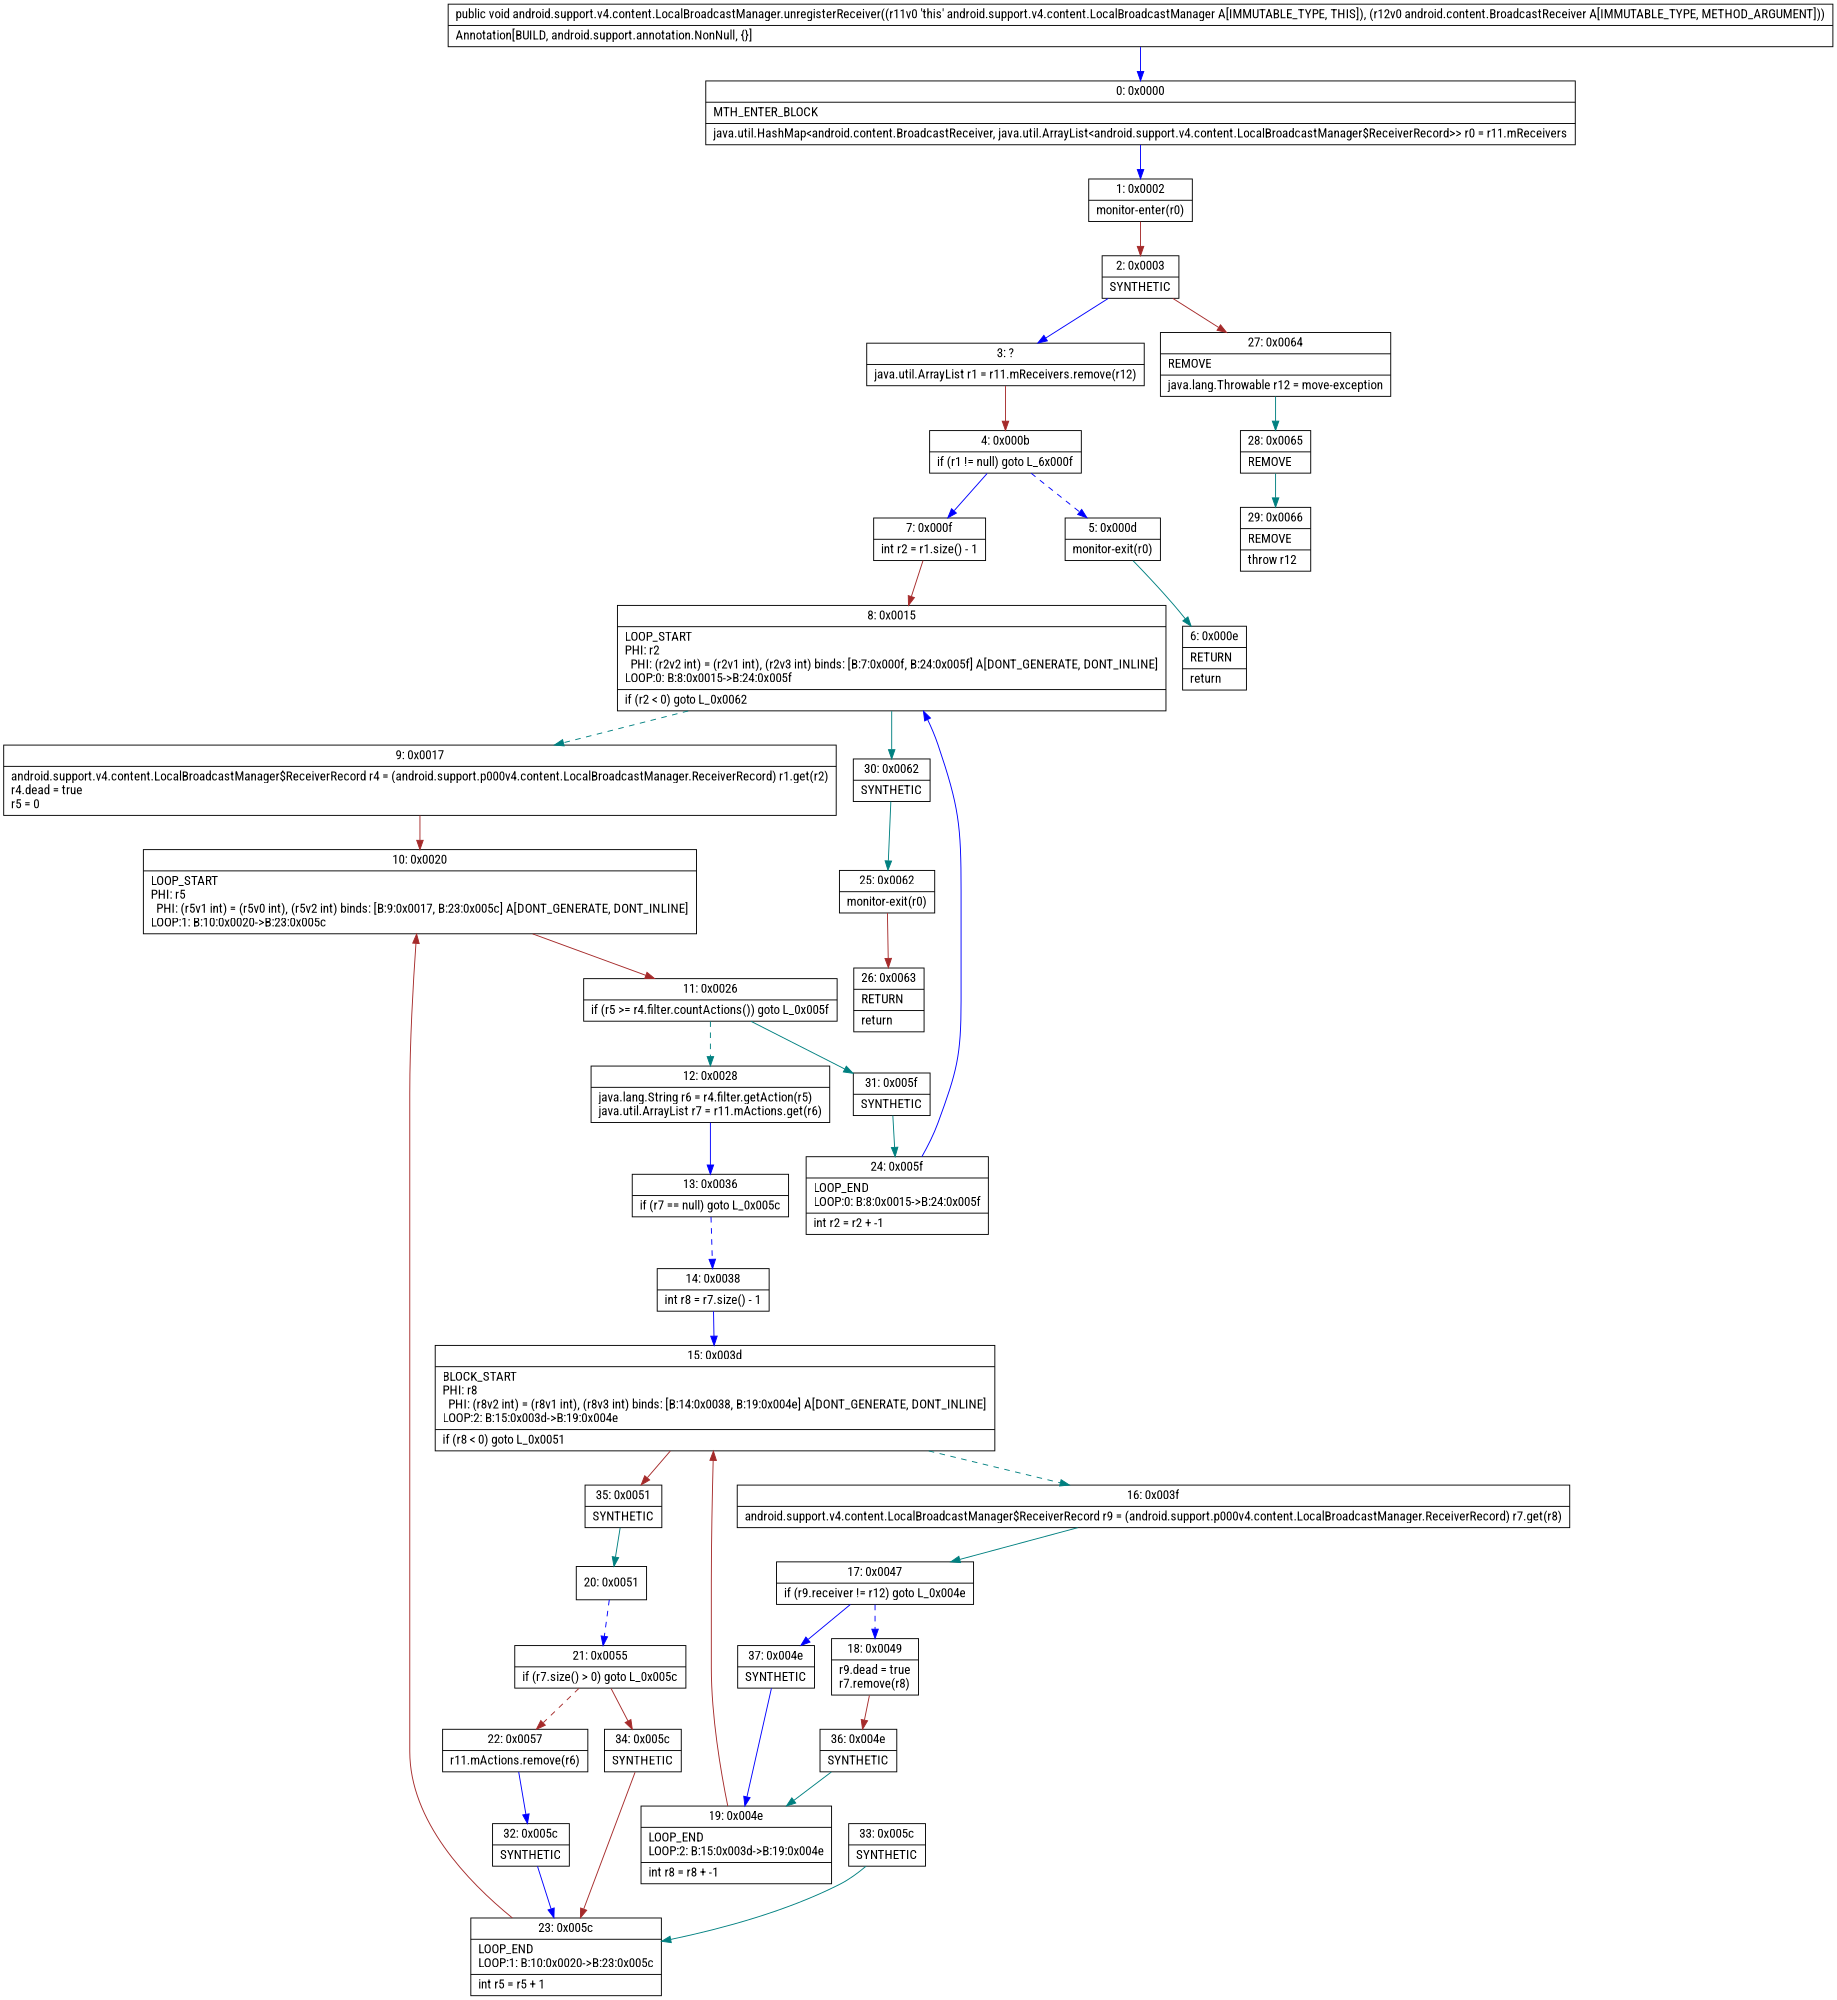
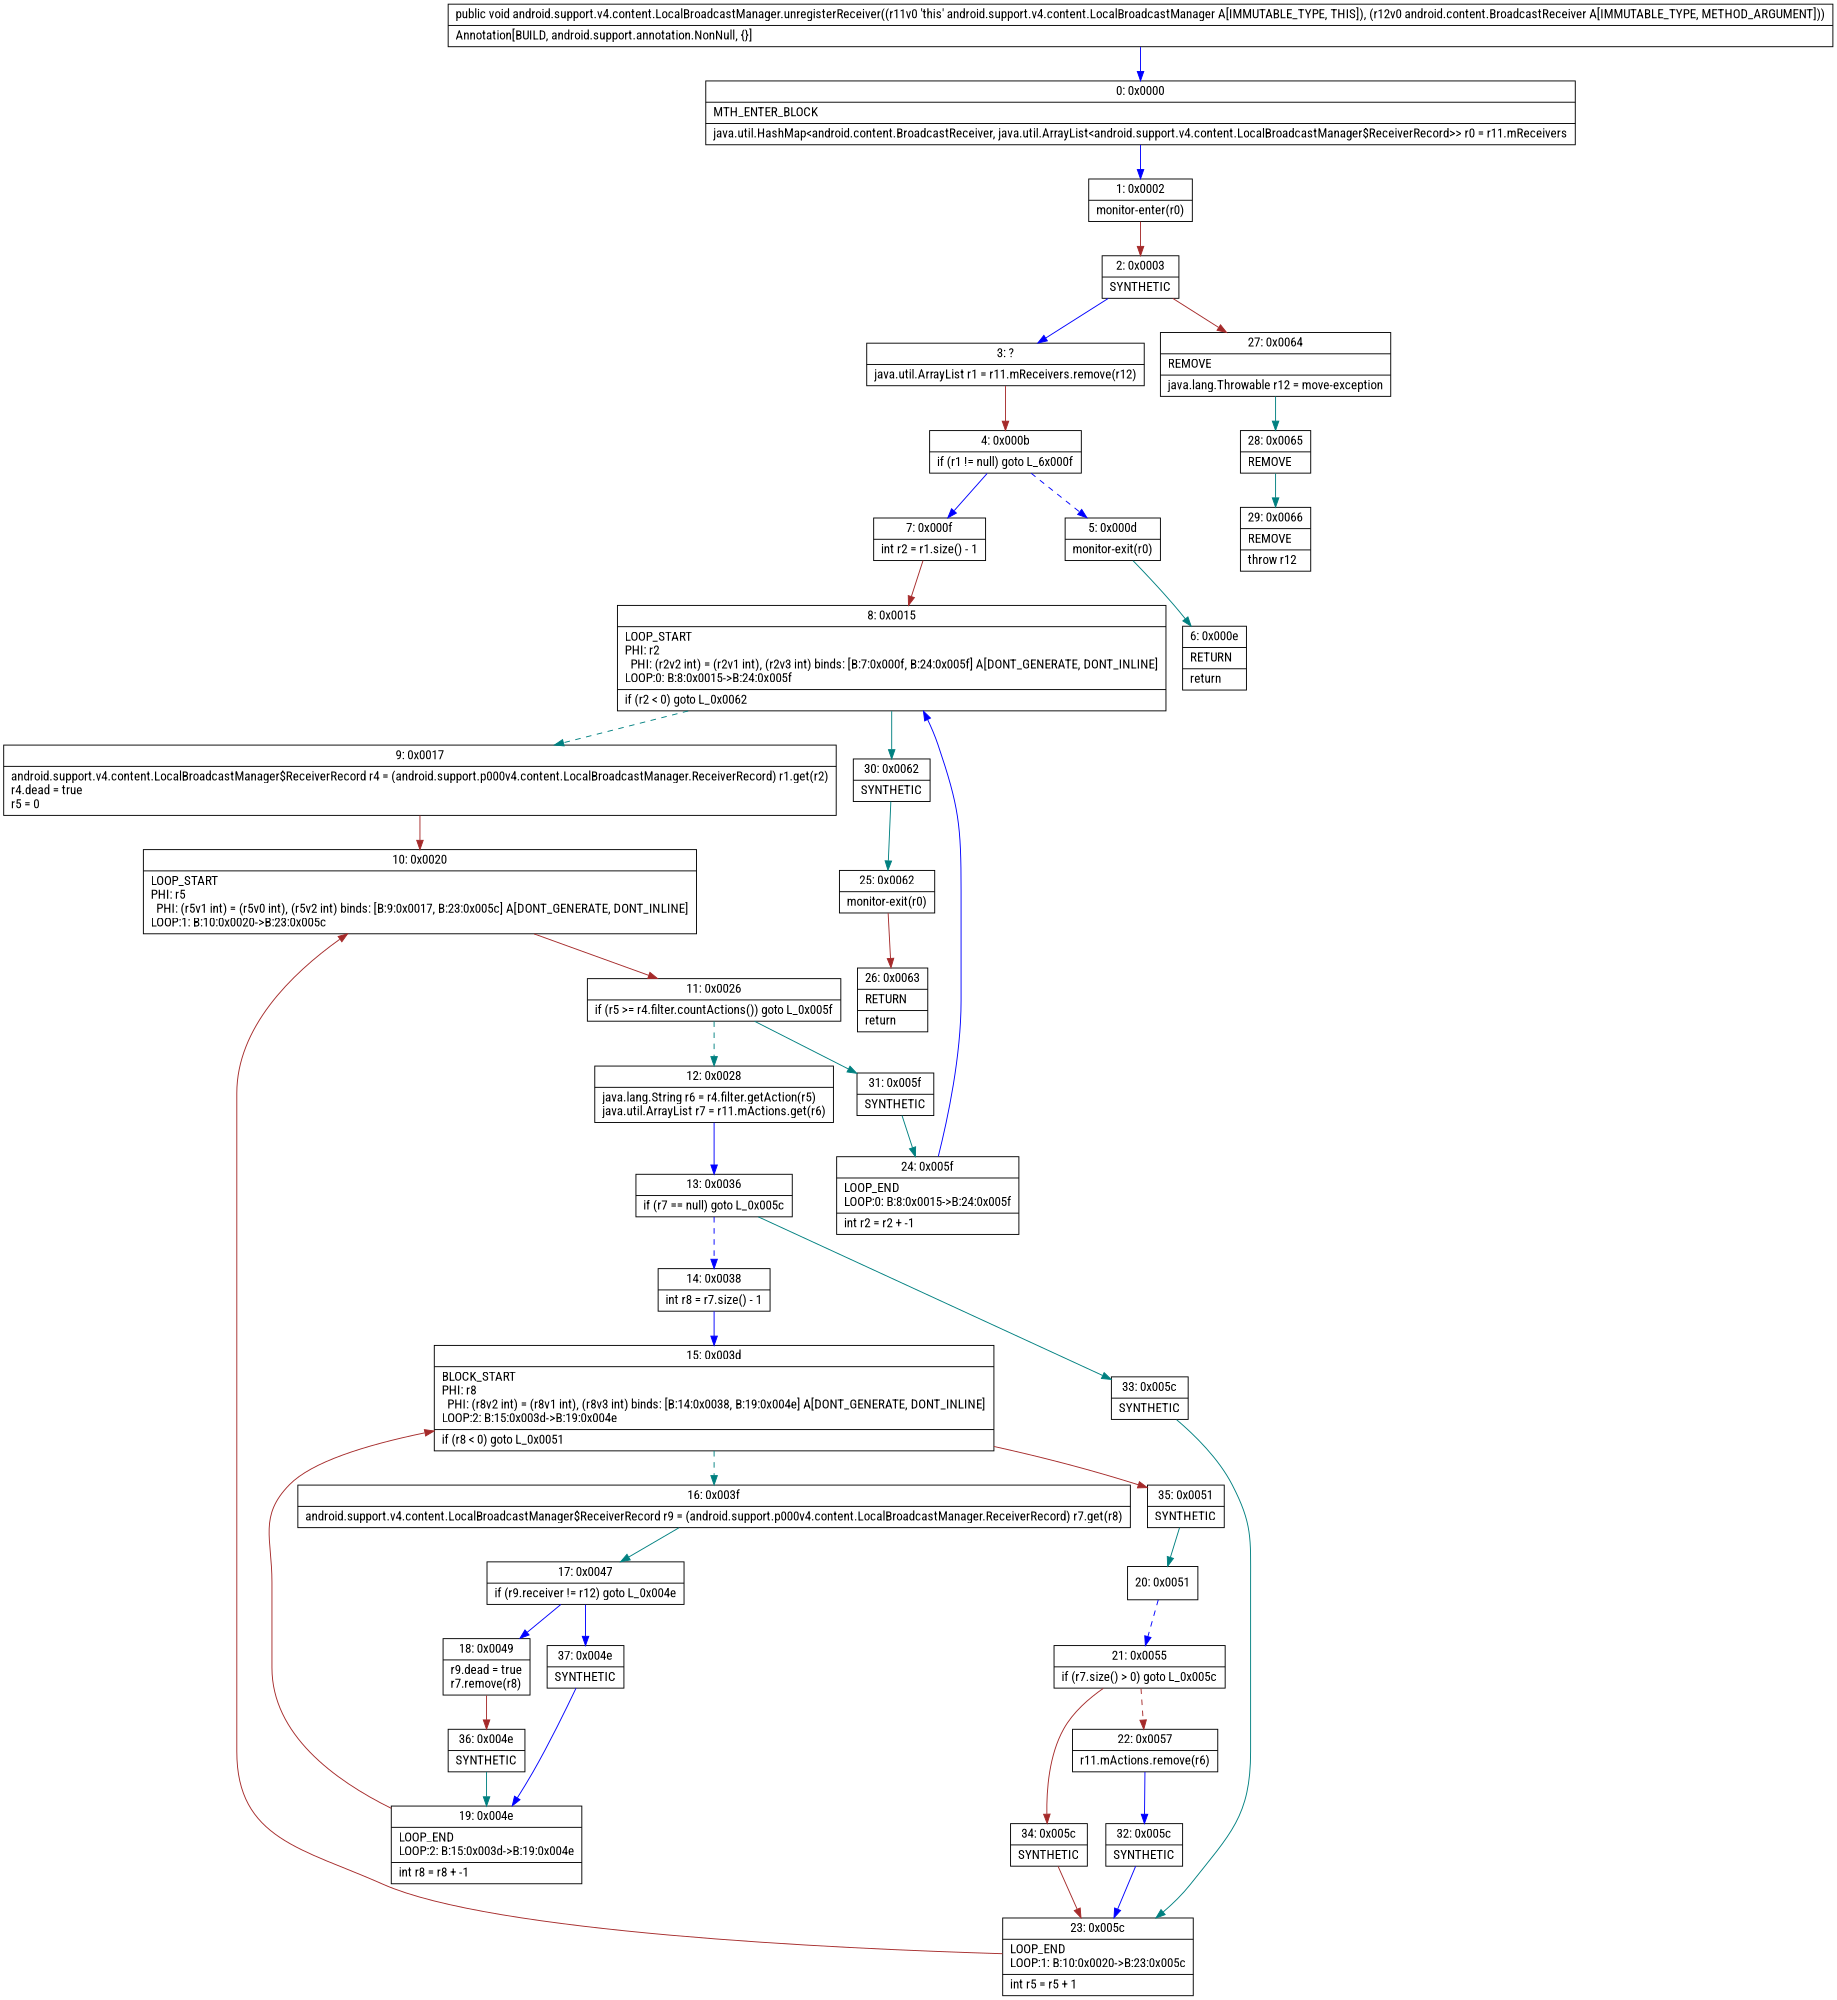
edge "13: 0x0036" -> "33: 0x005c": added
edge "17: 0x0047" -> "18: 0x0049": style dashed -> solid
